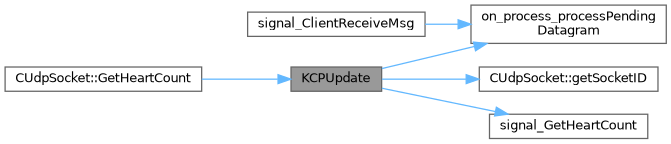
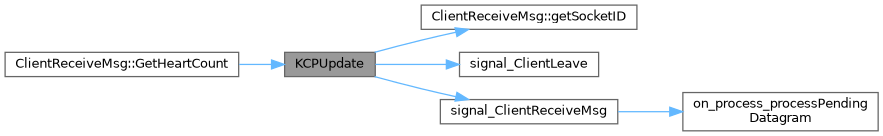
edge "KCPUpdate" -> "on_process_processPending Datagram": now "KCPUpdate" -> "signal_ClientReceiveMsg"
node "CUdpSocket::GetHeartCount": label "CUdpSocket::GetHeartCount" -> "ClientReceiveMsg::GetHeartCount"
node "CUdpSocket::getSocketID": label "CUdpSocket::getSocketID" -> "ClientReceiveMsg::getSocketID"
node "signal_GetHeartCount": label "signal_GetHeartCount" -> "signal_ClientLeave"
